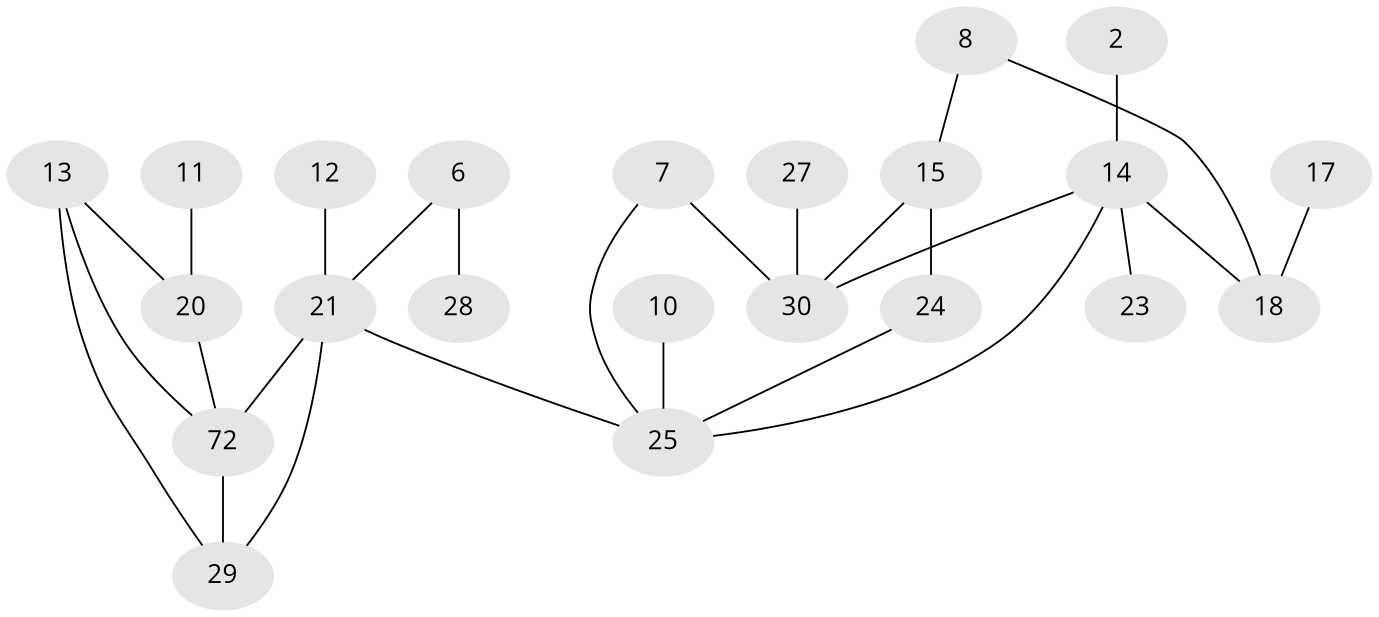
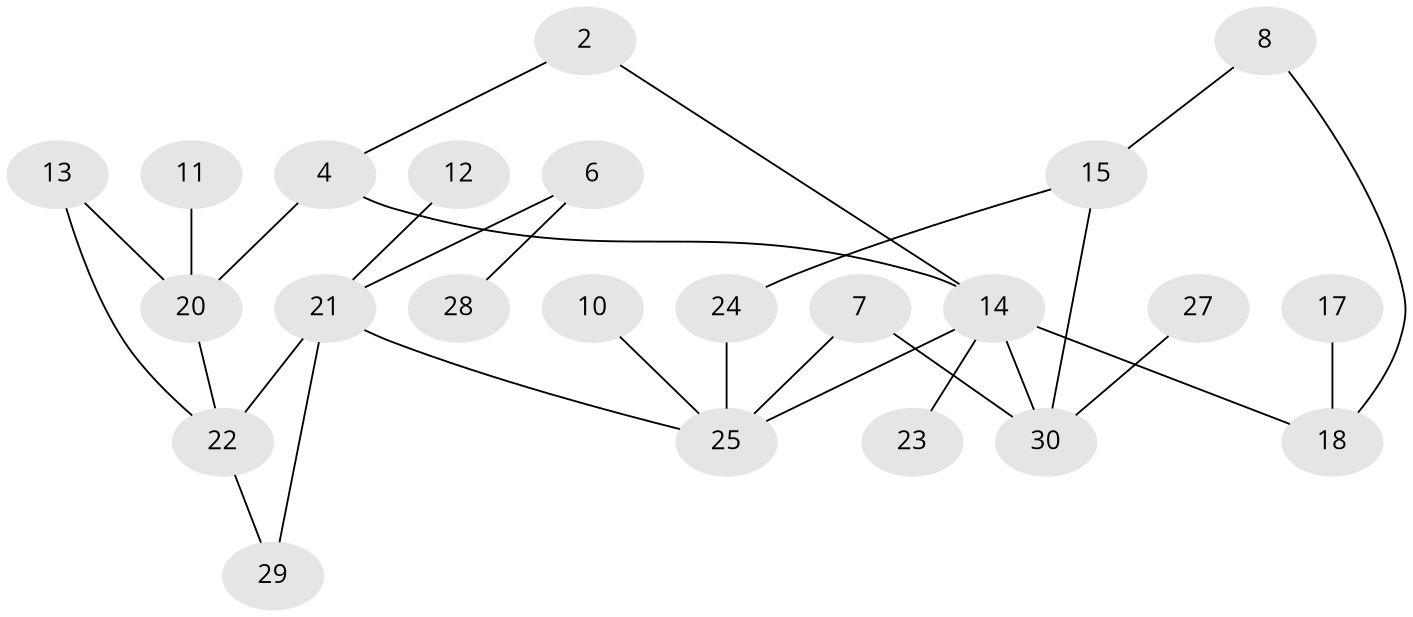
node "4": added
edge "13" -- "29": removed
node "72": label "72" -> "22"
